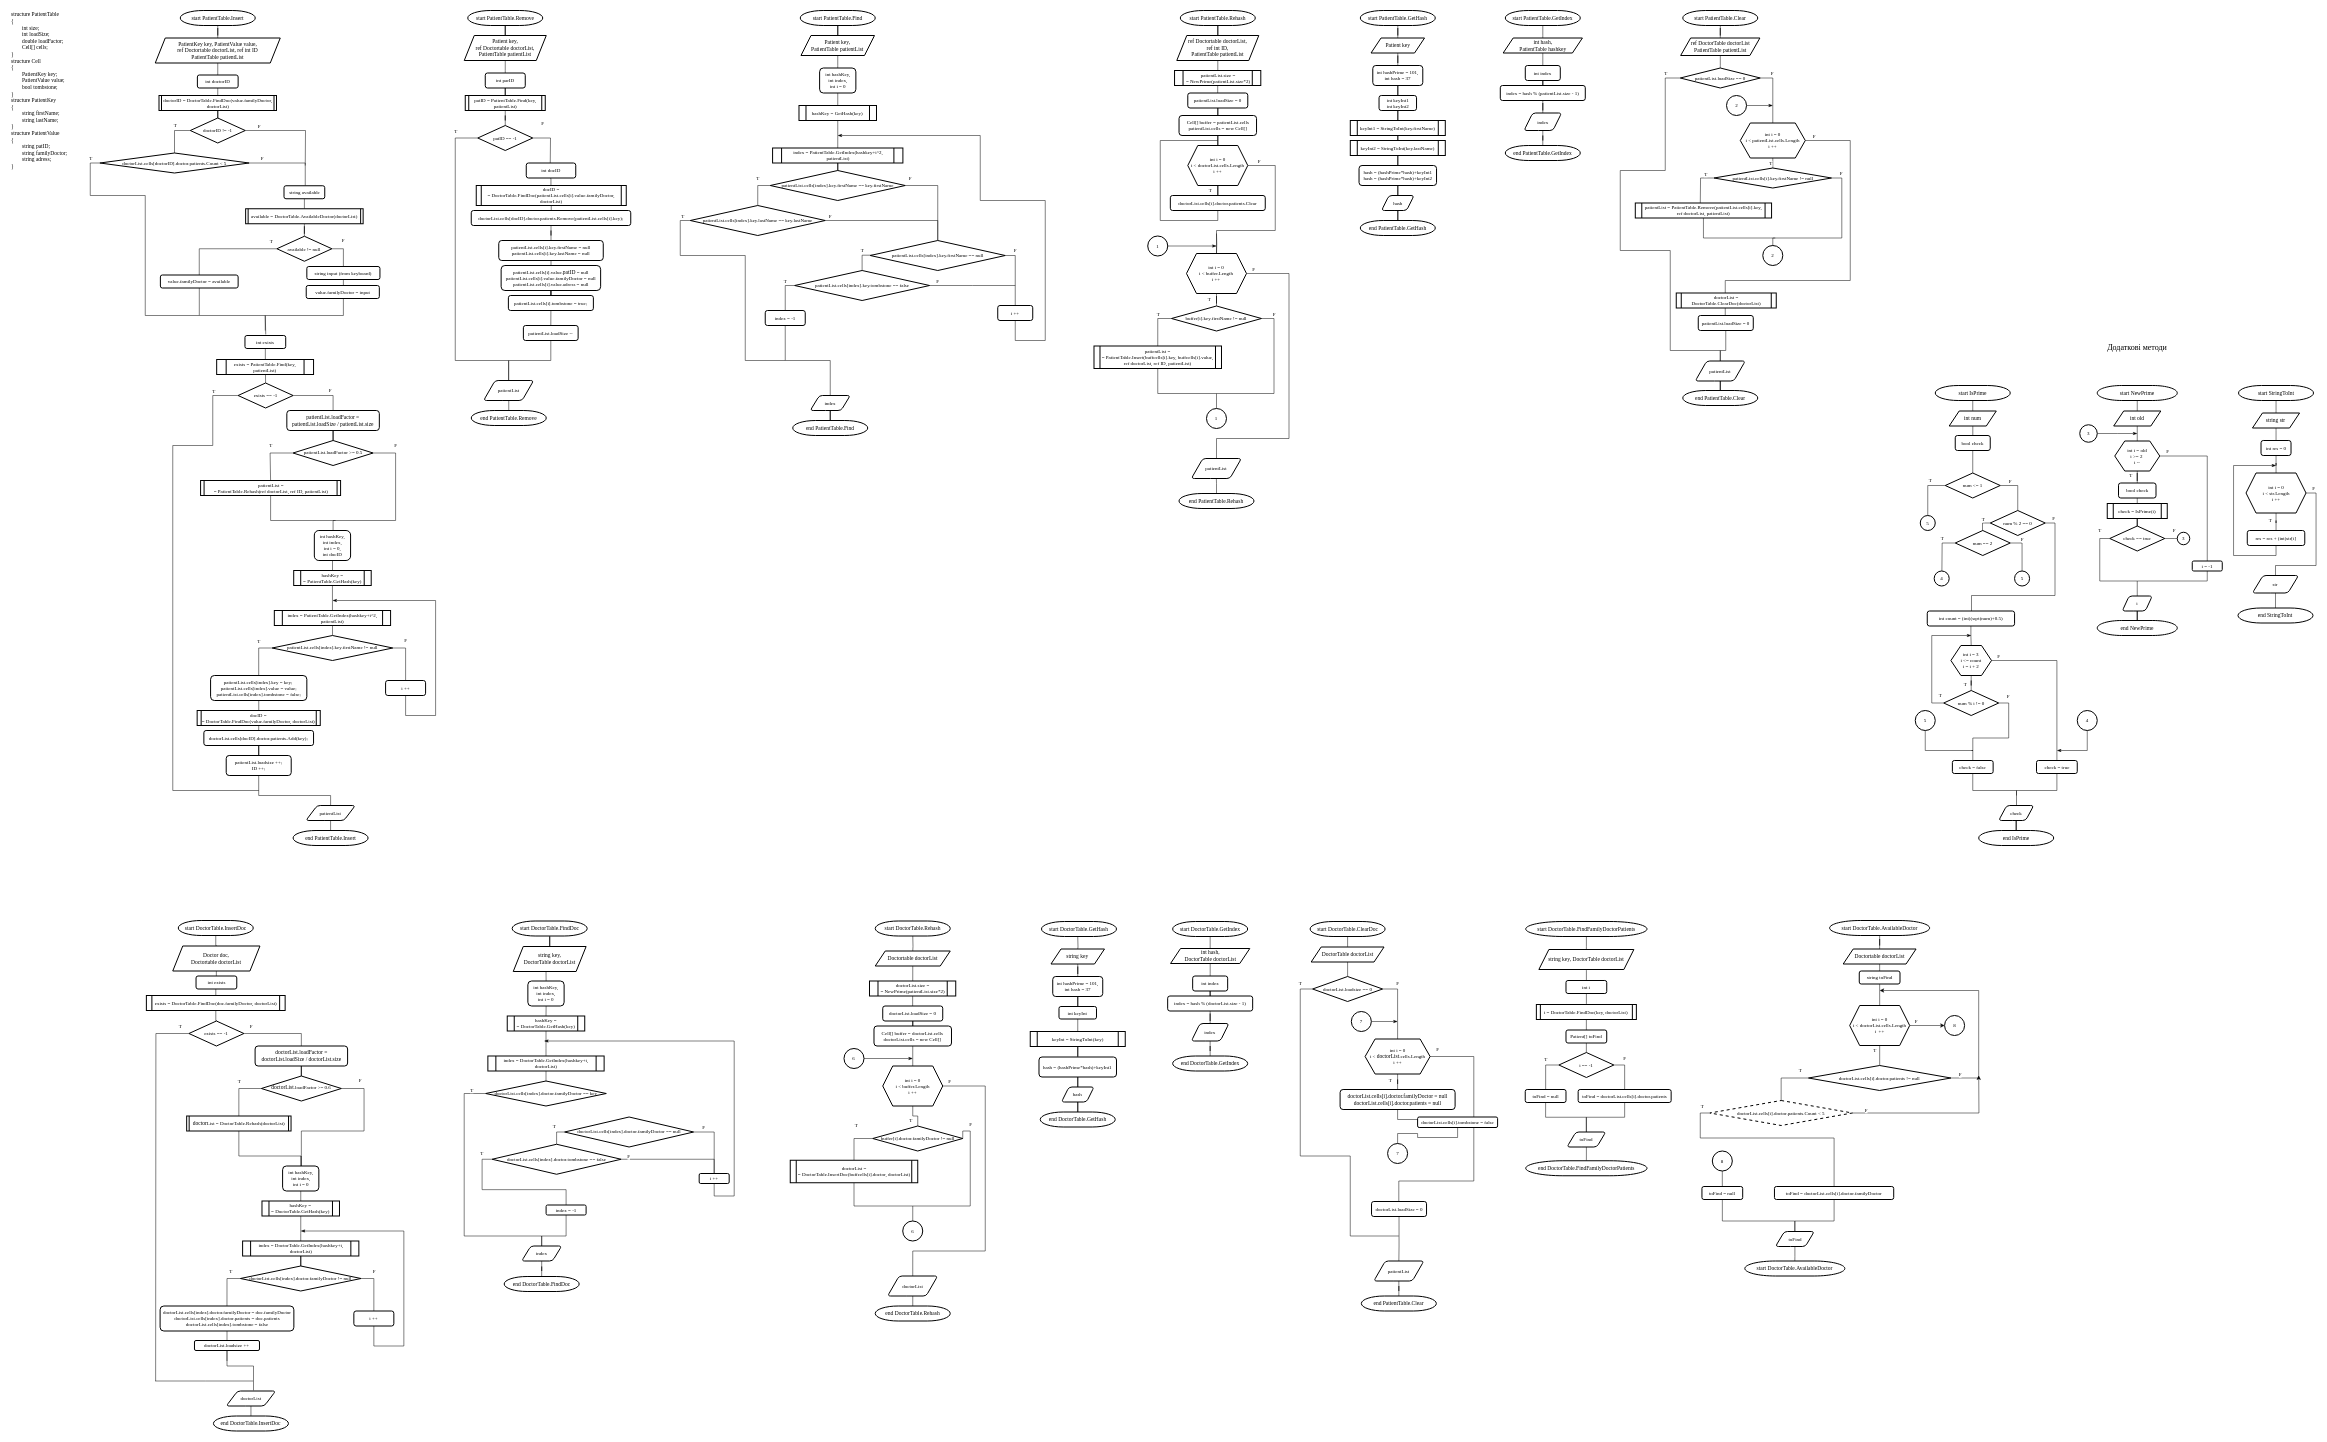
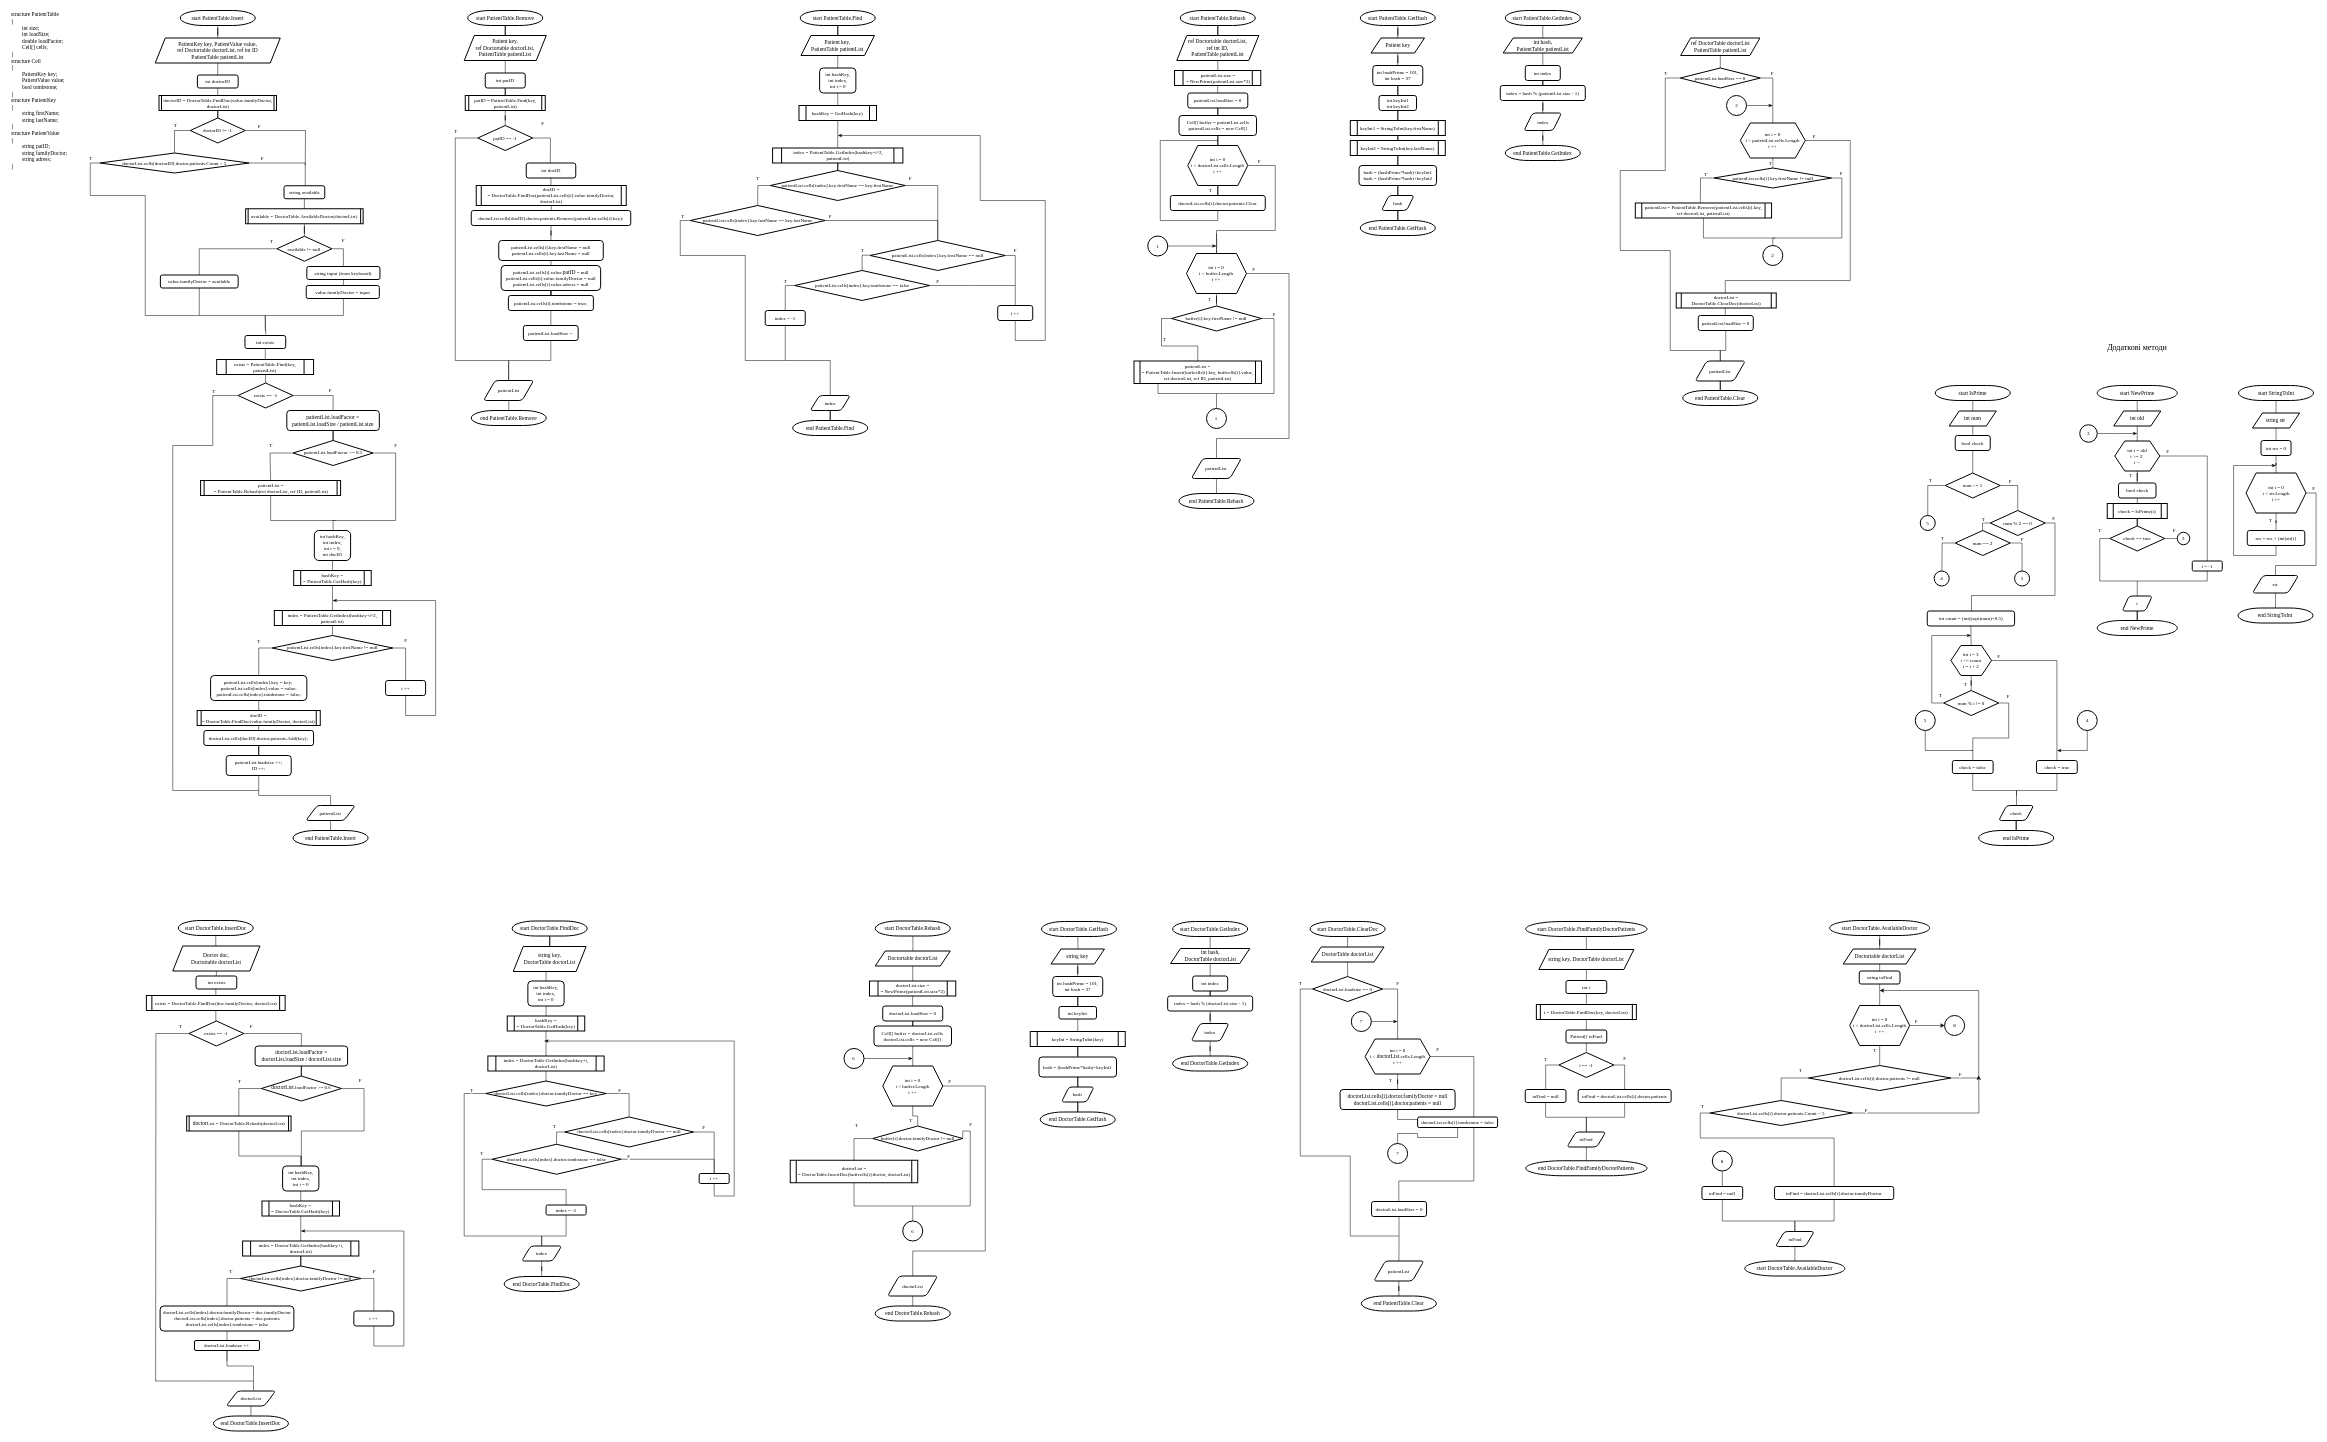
node "start PatientTable.Clear": removed
edge "start PatientTable.Clear" -- "ref DoctorTable doctorList PatientTable patientList": removed
node "int hash, PatientTable hashkey": label "int hash, PatientTable hashkey" -> "int hash, PatientTable patientList"
node "patientList = = PatientTable.Insert(buffcells[i].key, buffcells[i].value, ref doctorList, ref ID, patientList)": moved (1158, 357) -> (1198, 372)
edge "doctorList.cells[index].doctor.familyDoctor == key" -- "doctorList.cells[index].doctor.familyDoctor == null": added, label "F"
node "doctorList.cells[i].doctor.patients.Count < 5": style dashed -> solid
